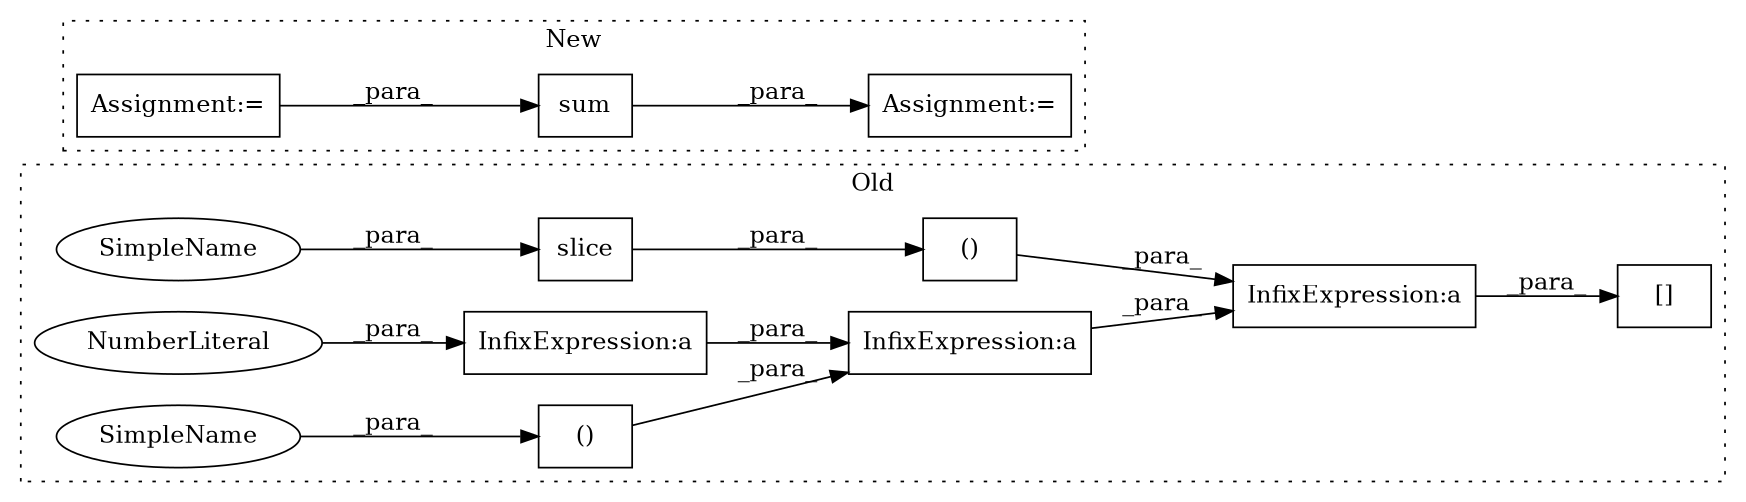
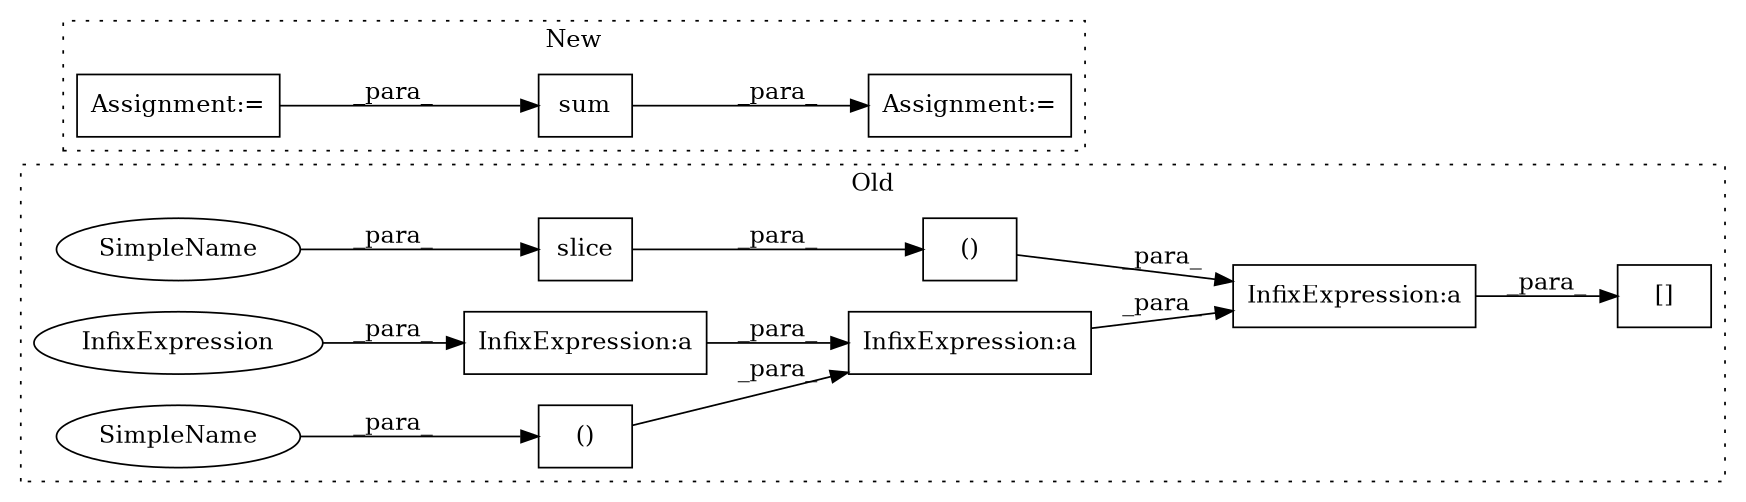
node "NumberLiteral": label "NumberLiteral" -> "InfixExpression"
